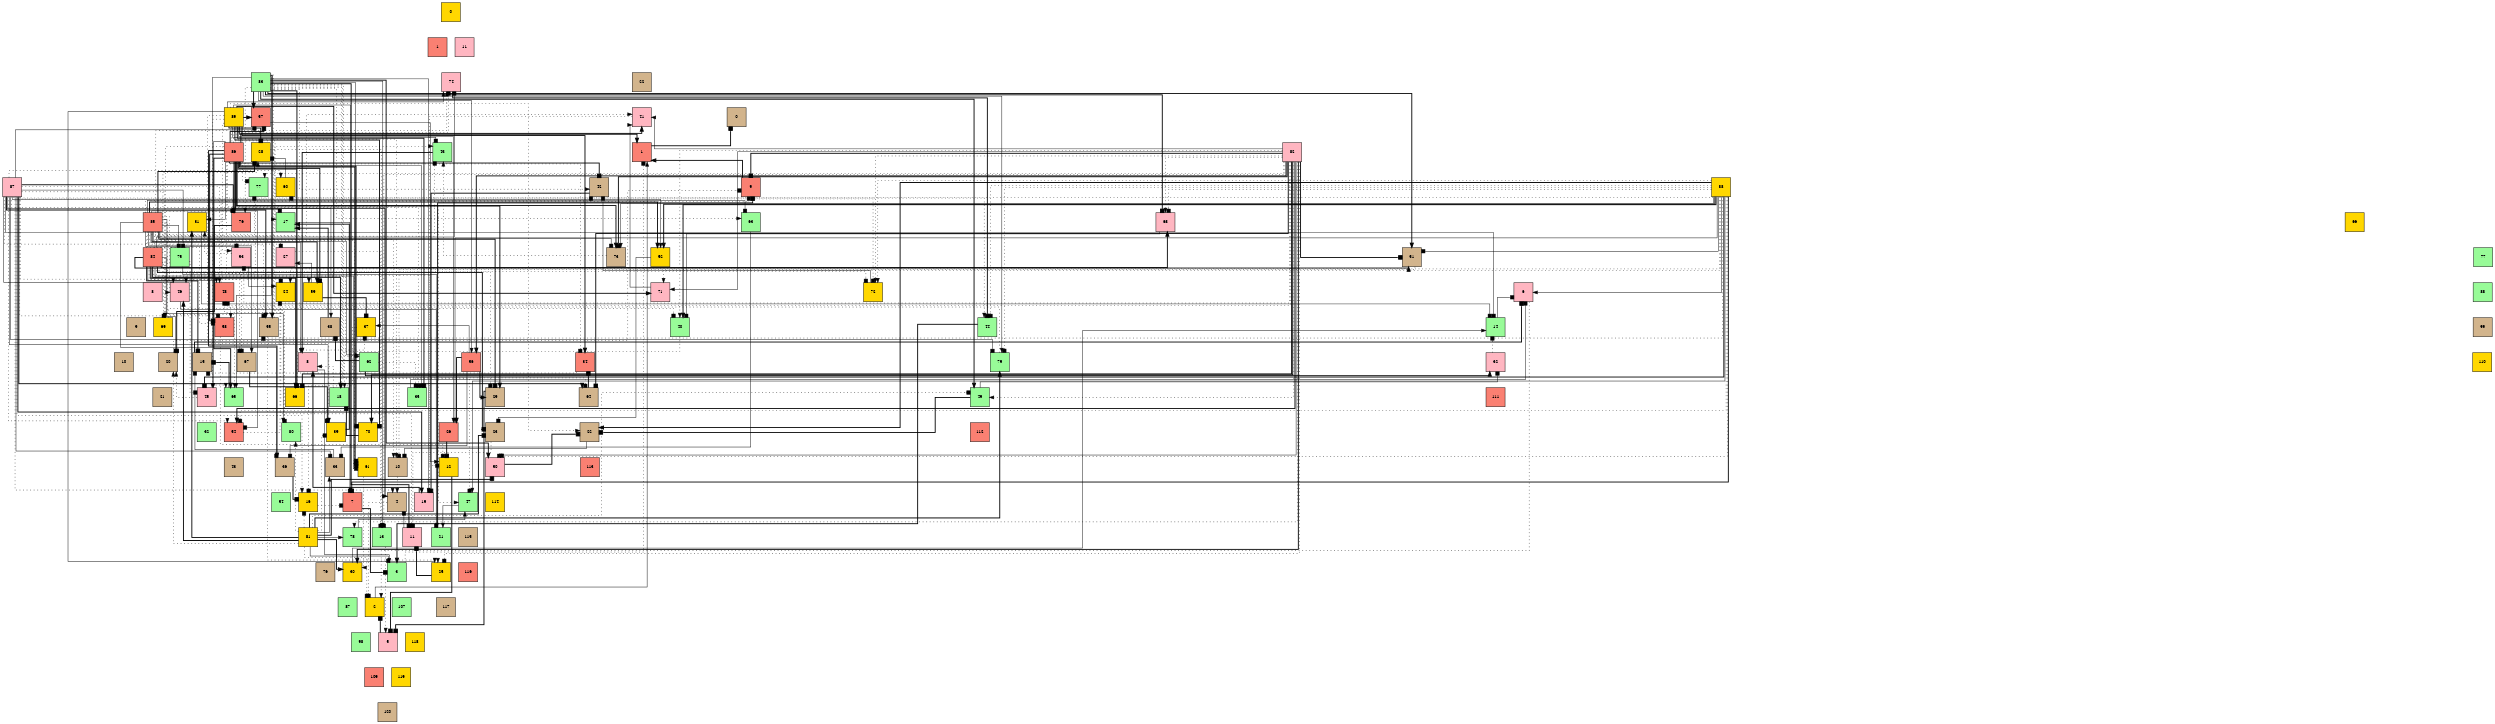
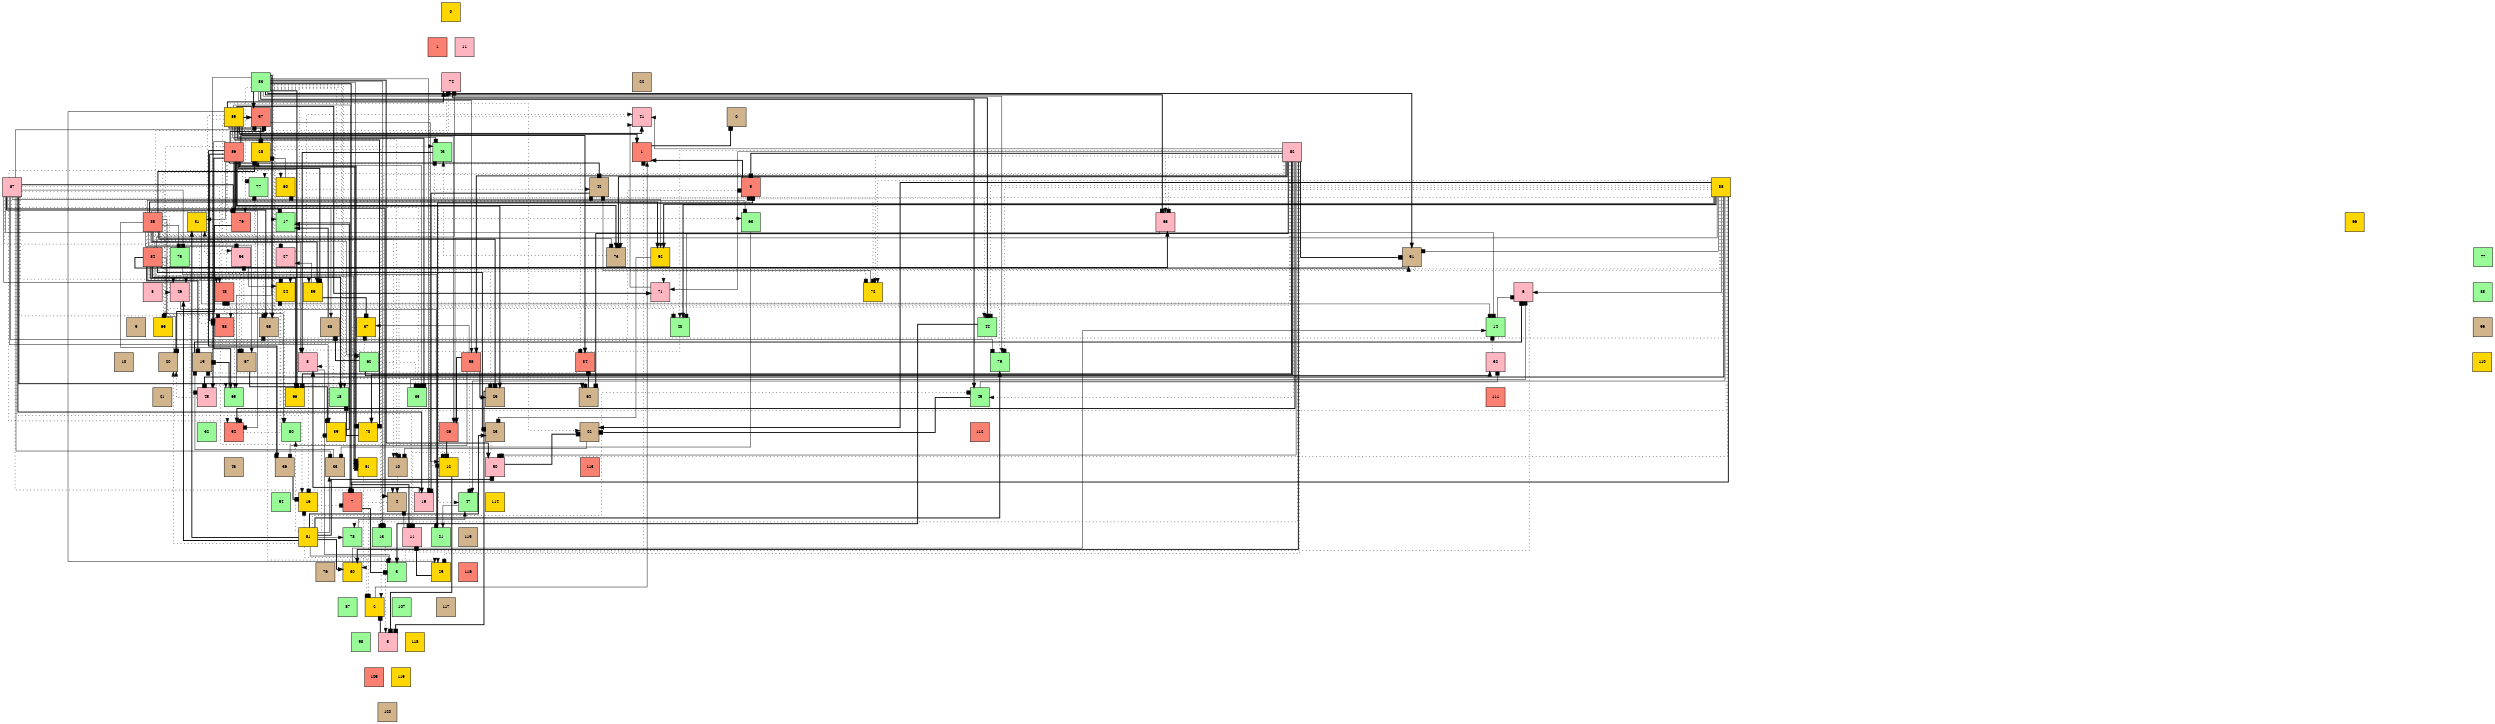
edge "89" -> "74": style solid -> bold
edge "83" -> "80": arrowhead box -> normal
edge "81" -> "23": arrowhead box -> normal
